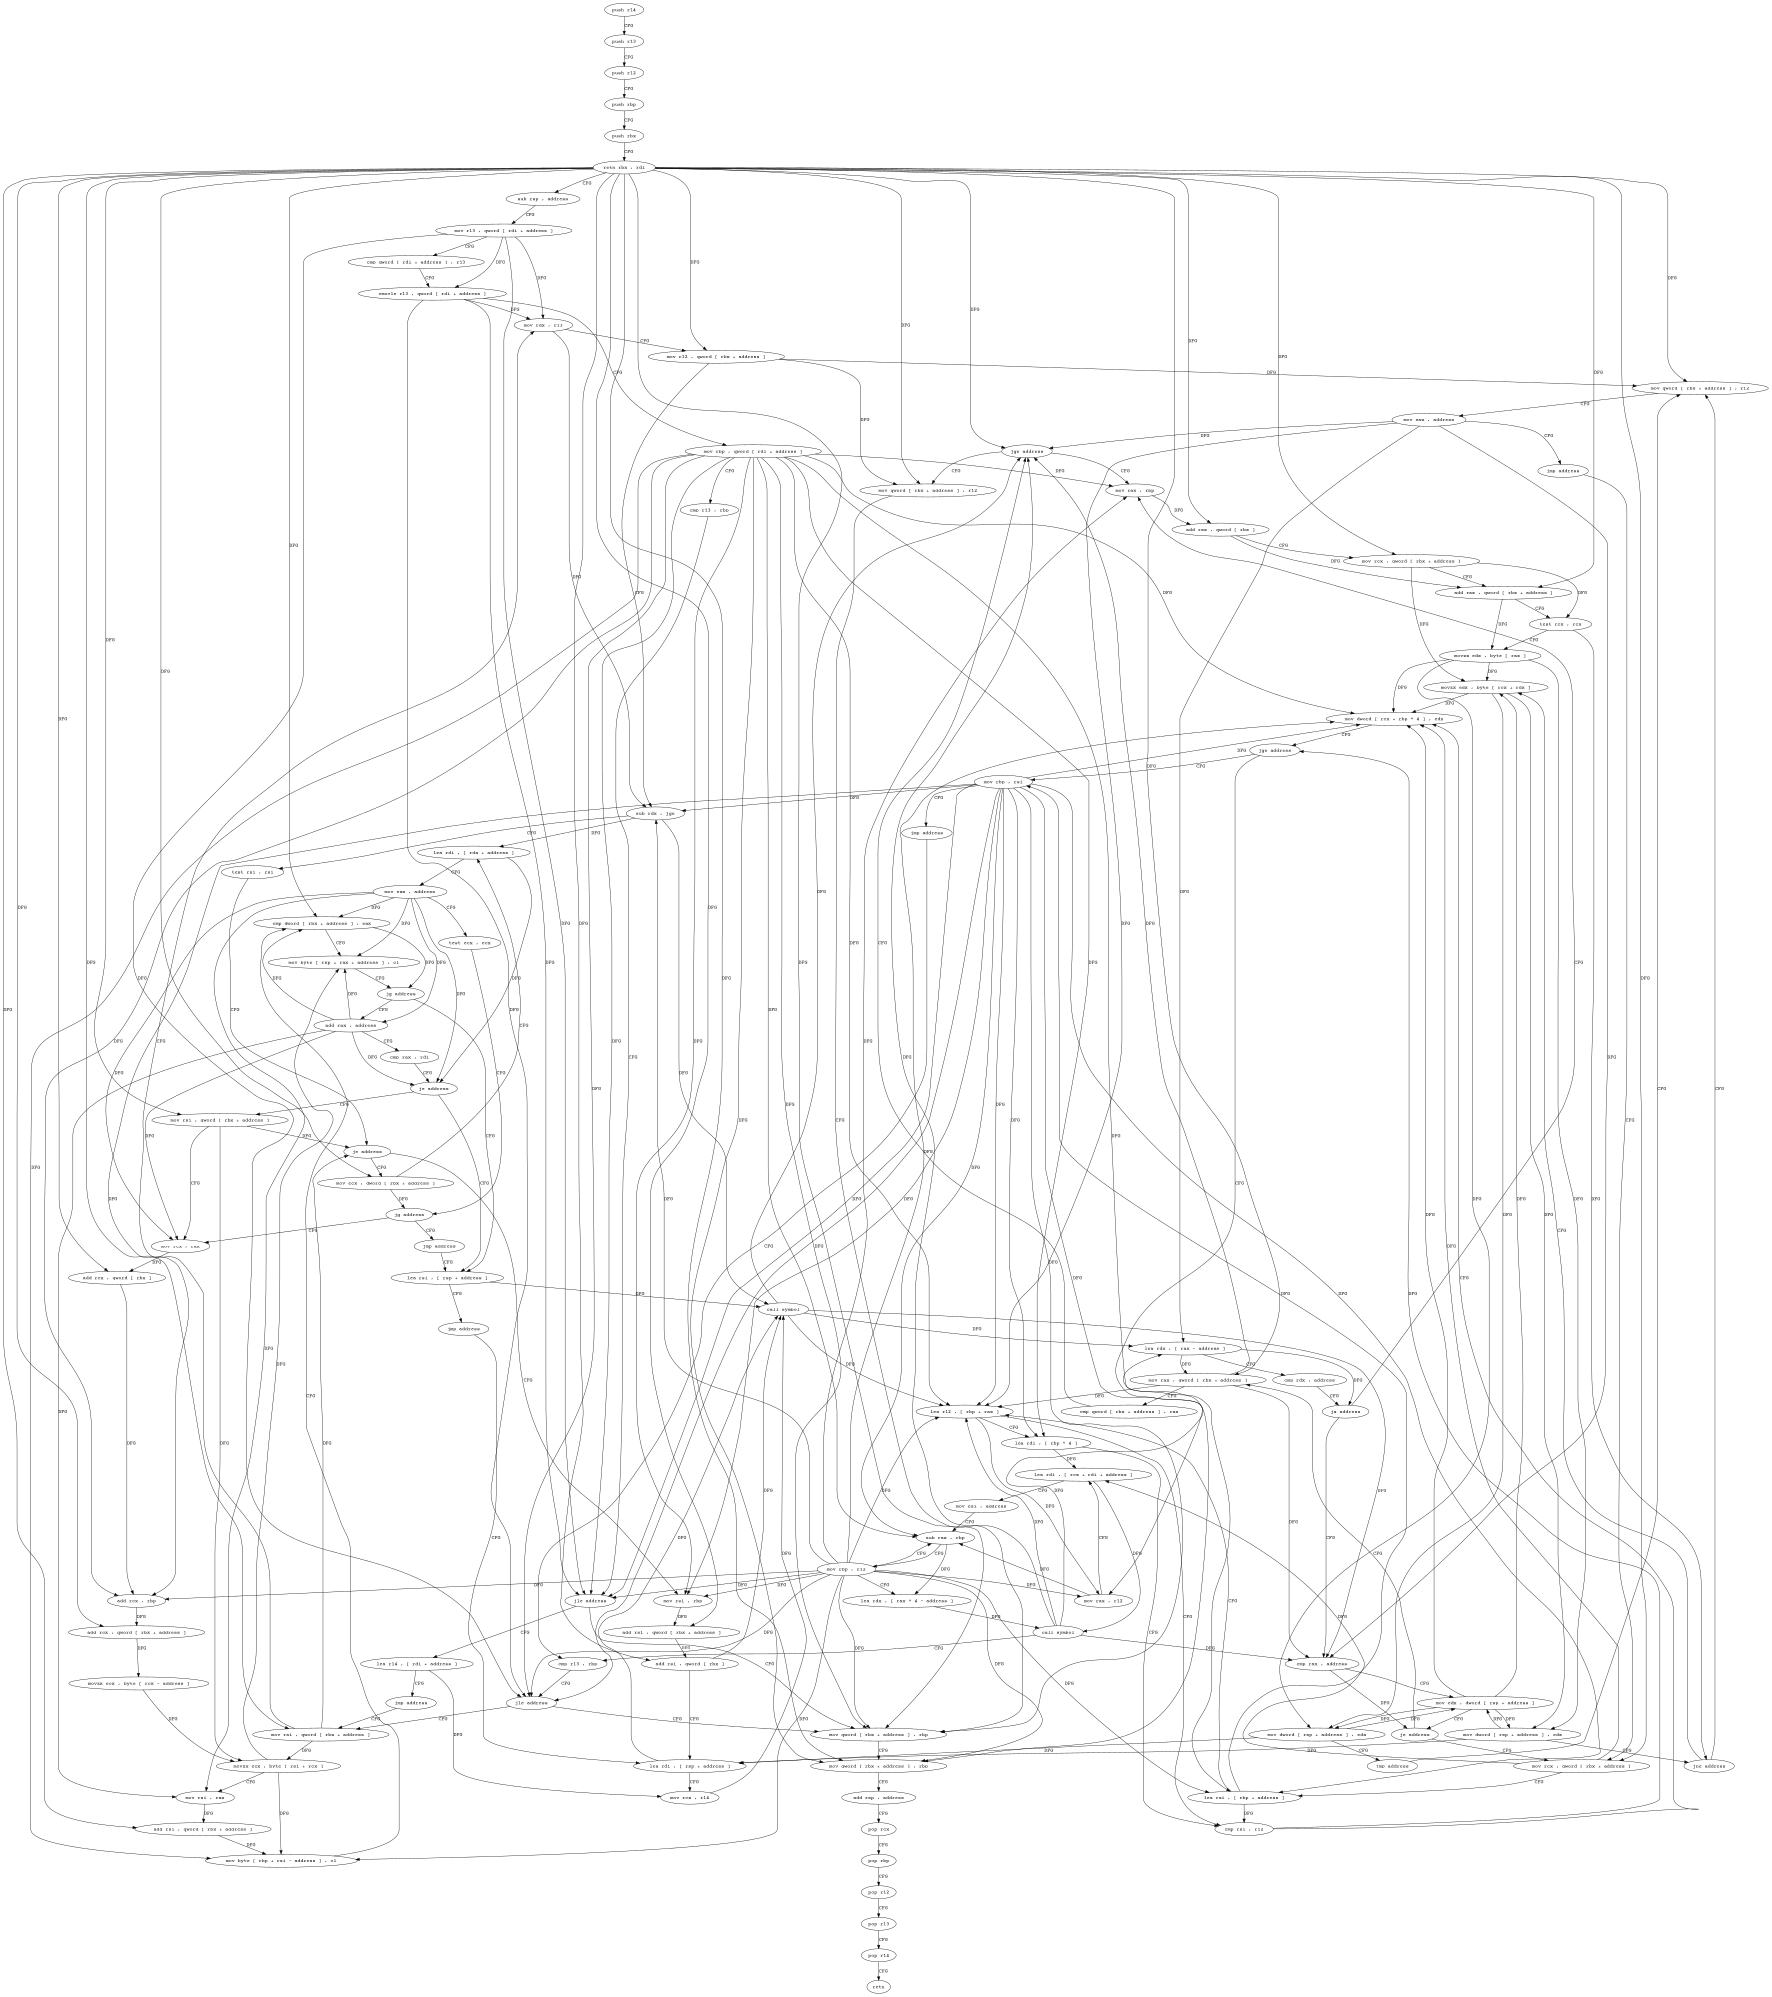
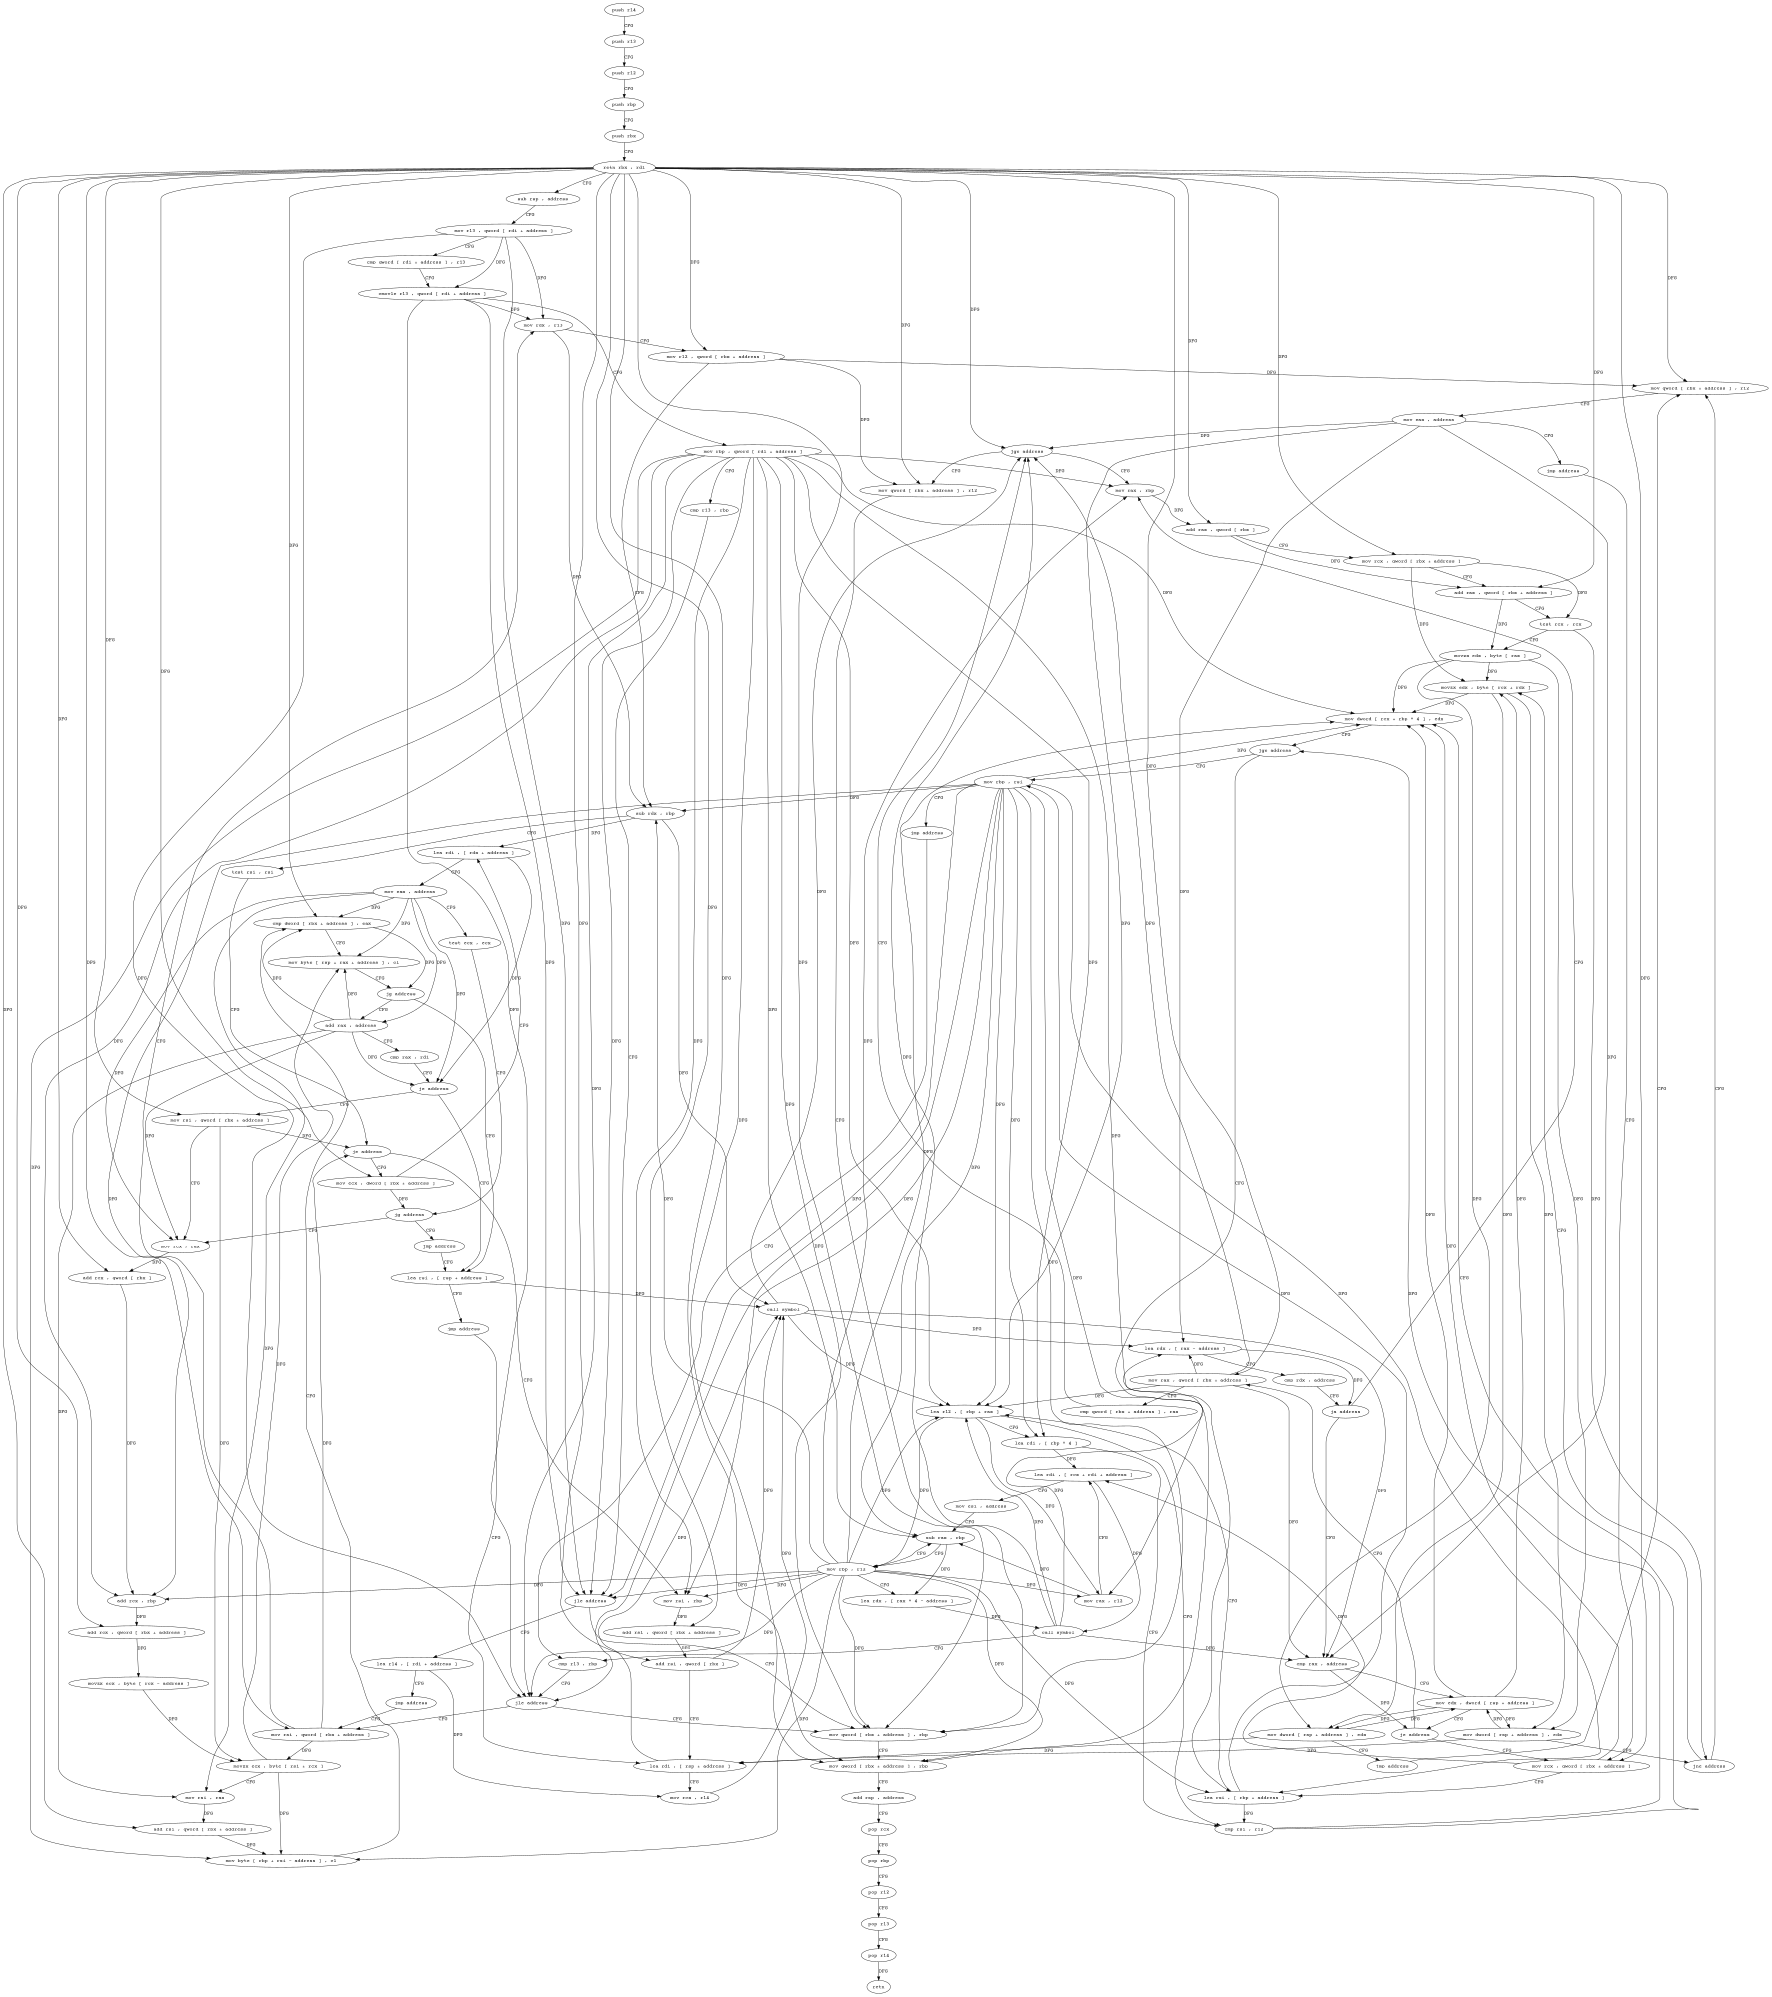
node "sub rdx , jge": label "sub rdx , jge" -> "sub rdx , rbp"
edge "lea rdx , [ rax - address ]" -> "mov rax , qword [ rbx + address ]": reversed
edge "lea r12 , [ rbp + rax ]" -> "mov rbp , r12": added, label "DFG"
edge "pop r14" -> "retn": label "CFG" -> "DFG"
